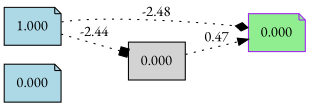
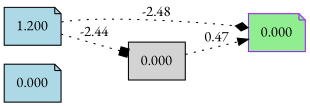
node "1.000": label "1.000" -> "1.200"
